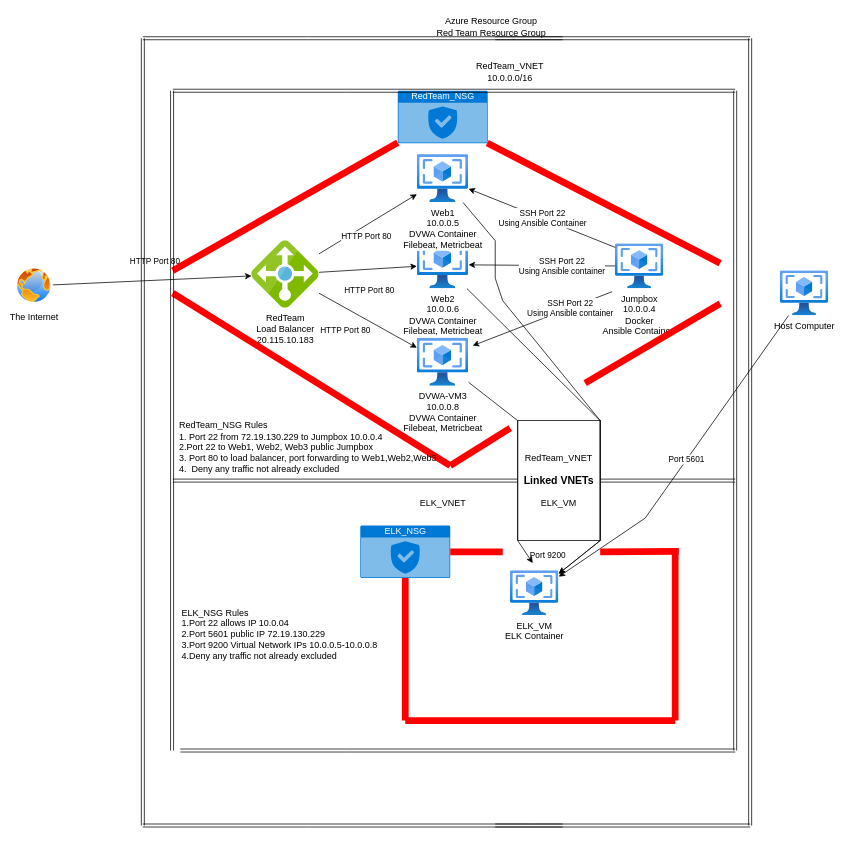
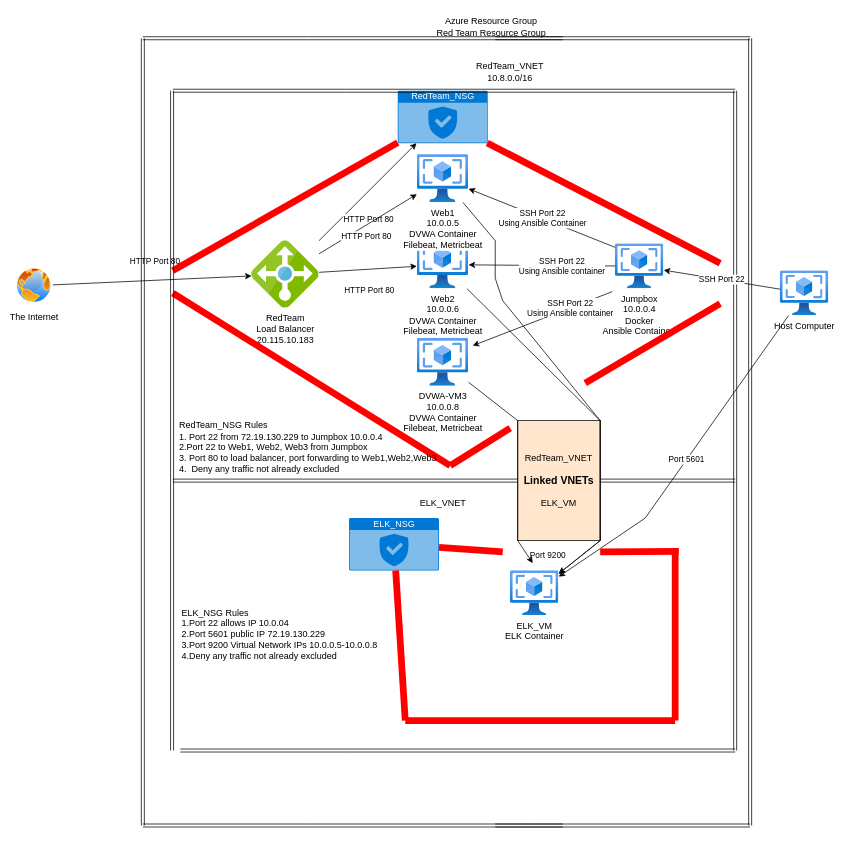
node "RedTeam_VNET 10.0.0.0/16": label "RedTeam_VNET 10.0.0.0/16" -> "RedTeam_VNET 10.8.0.0/16"
edge "Host Computer" -> "Jumpbox 10.0.0.4 Docker Ansible Container": added, label "SSH Port 22"
edge "RedTeam Load Balancer 20.115.10.183" -> "DVWA-VM3 10.0.0.8 DVWA Container Filebeat, Metricbeat": now "RedTeam Load Balancer 20.115.10.183" -> "RedTeam_NSG"
node "RedTeam_NSG Rules 1. Port 22 from 72.19.130.229 to Jumpbox 10.0.0.4 2.Port 22 to Web1, Web2, Web3 public Jumpbox 3. Port 80 to load balancer, port forwarding to Web1,Web2,Web3 4. Deny any traffic not already excluded": label "RedTeam_NSG Rules 1. Port 22 from 72.19.130.229 to Jumpbox 10.0.0.4 2.Port 22 to Web1, Web2, Web3 public Jumpbox 3. Port 80 to load balancer, port forwarding to Web1,Web2,Web3 4. Deny any traffic not already excluded" -> "RedTeam_NSG Rules 1. Port 22 from 72.19.130.229 to Jumpbox 10.0.0.4 2.Port 22 to Web1, Web2, Web3 from Jumpbox 3. Port 80 to load balancer, port forwarding to Web1,Web2,Web3 4. Deny any traffic not already excluded"
node "RedTeam_VNET Linked VNETs ELK_VM": fillcolor #ffffff -> #ffe6cc
node "ELK_NSG": moved (405, 552) -> (394, 544)
